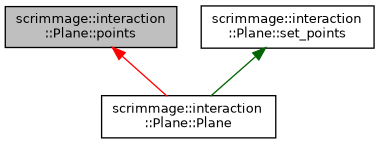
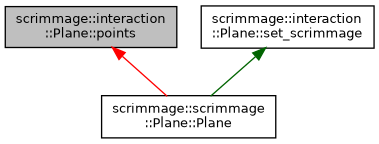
node "scrimmage::interaction ::Plane::set_points": label "scrimmage::interaction ::Plane::set_points" -> "scrimmage::interaction ::Plane::set_scrimmage"
node "scrimmage::interaction ::Plane::Plane": label "scrimmage::interaction ::Plane::Plane" -> "scrimmage::scrimmage ::Plane::Plane"
